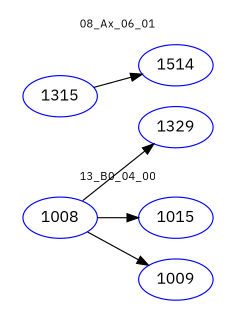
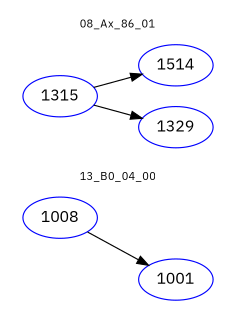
cluster "08_Ax_06_01": label "08_Ax_06_01" -> "08_Ax_86_01"
edge "1008" -> "1329": now "1315" -> "1329"
node "1015": removed
node "1009": label "1009" -> "1001"
